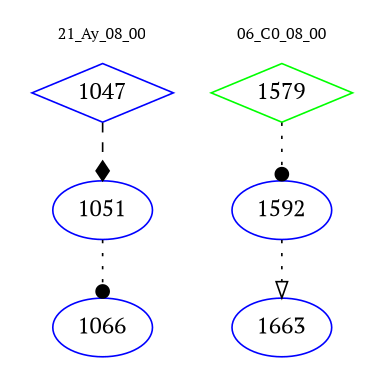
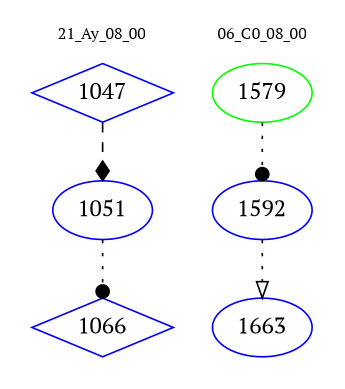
node "1579": shape diamond -> ellipse
node "1066": shape ellipse -> diamond
